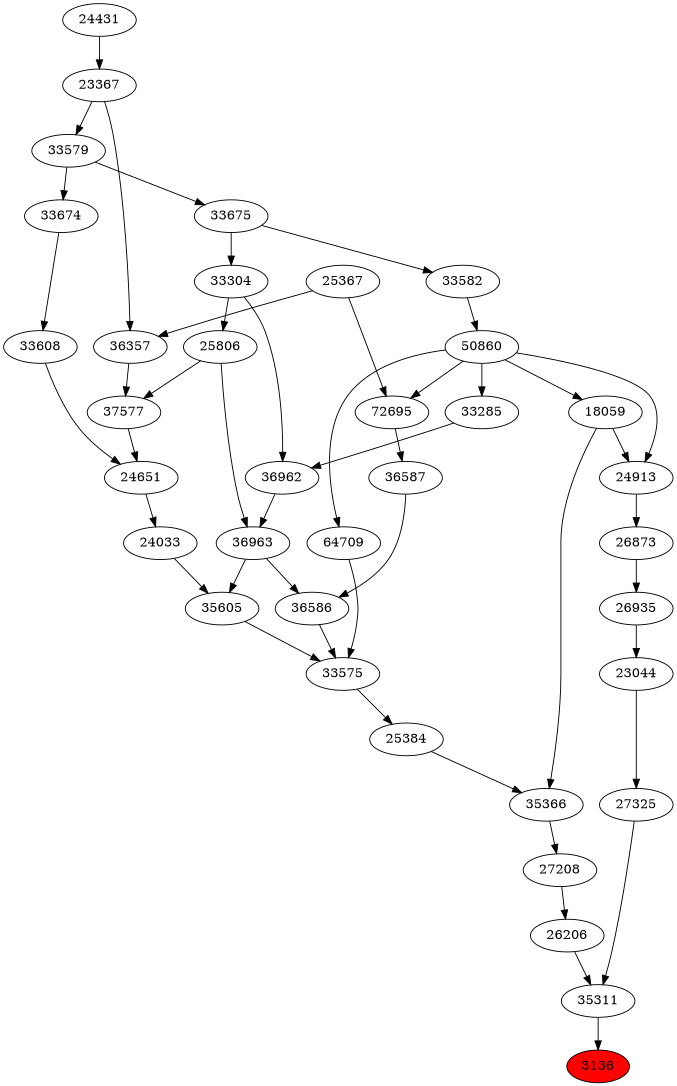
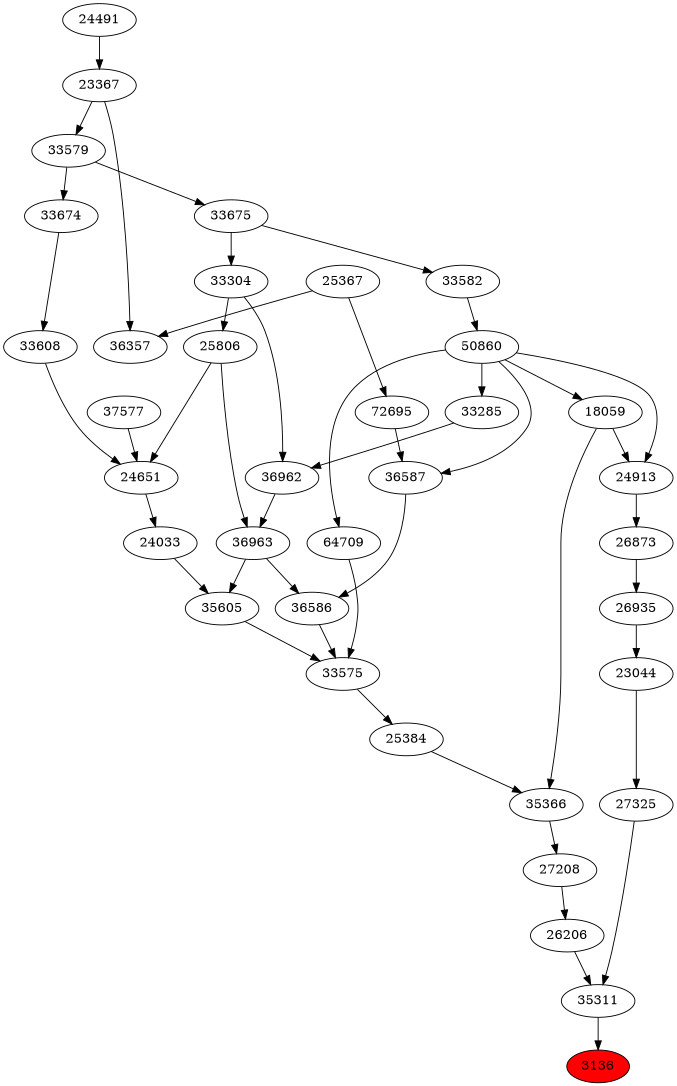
node "24431": label "24431" -> "24491"
edge "36357" -> "37577": removed
edge "25806" -> "37577": now "25806" -> "24651"
edge "50860" -> "72695": now "50860" -> "36587"
